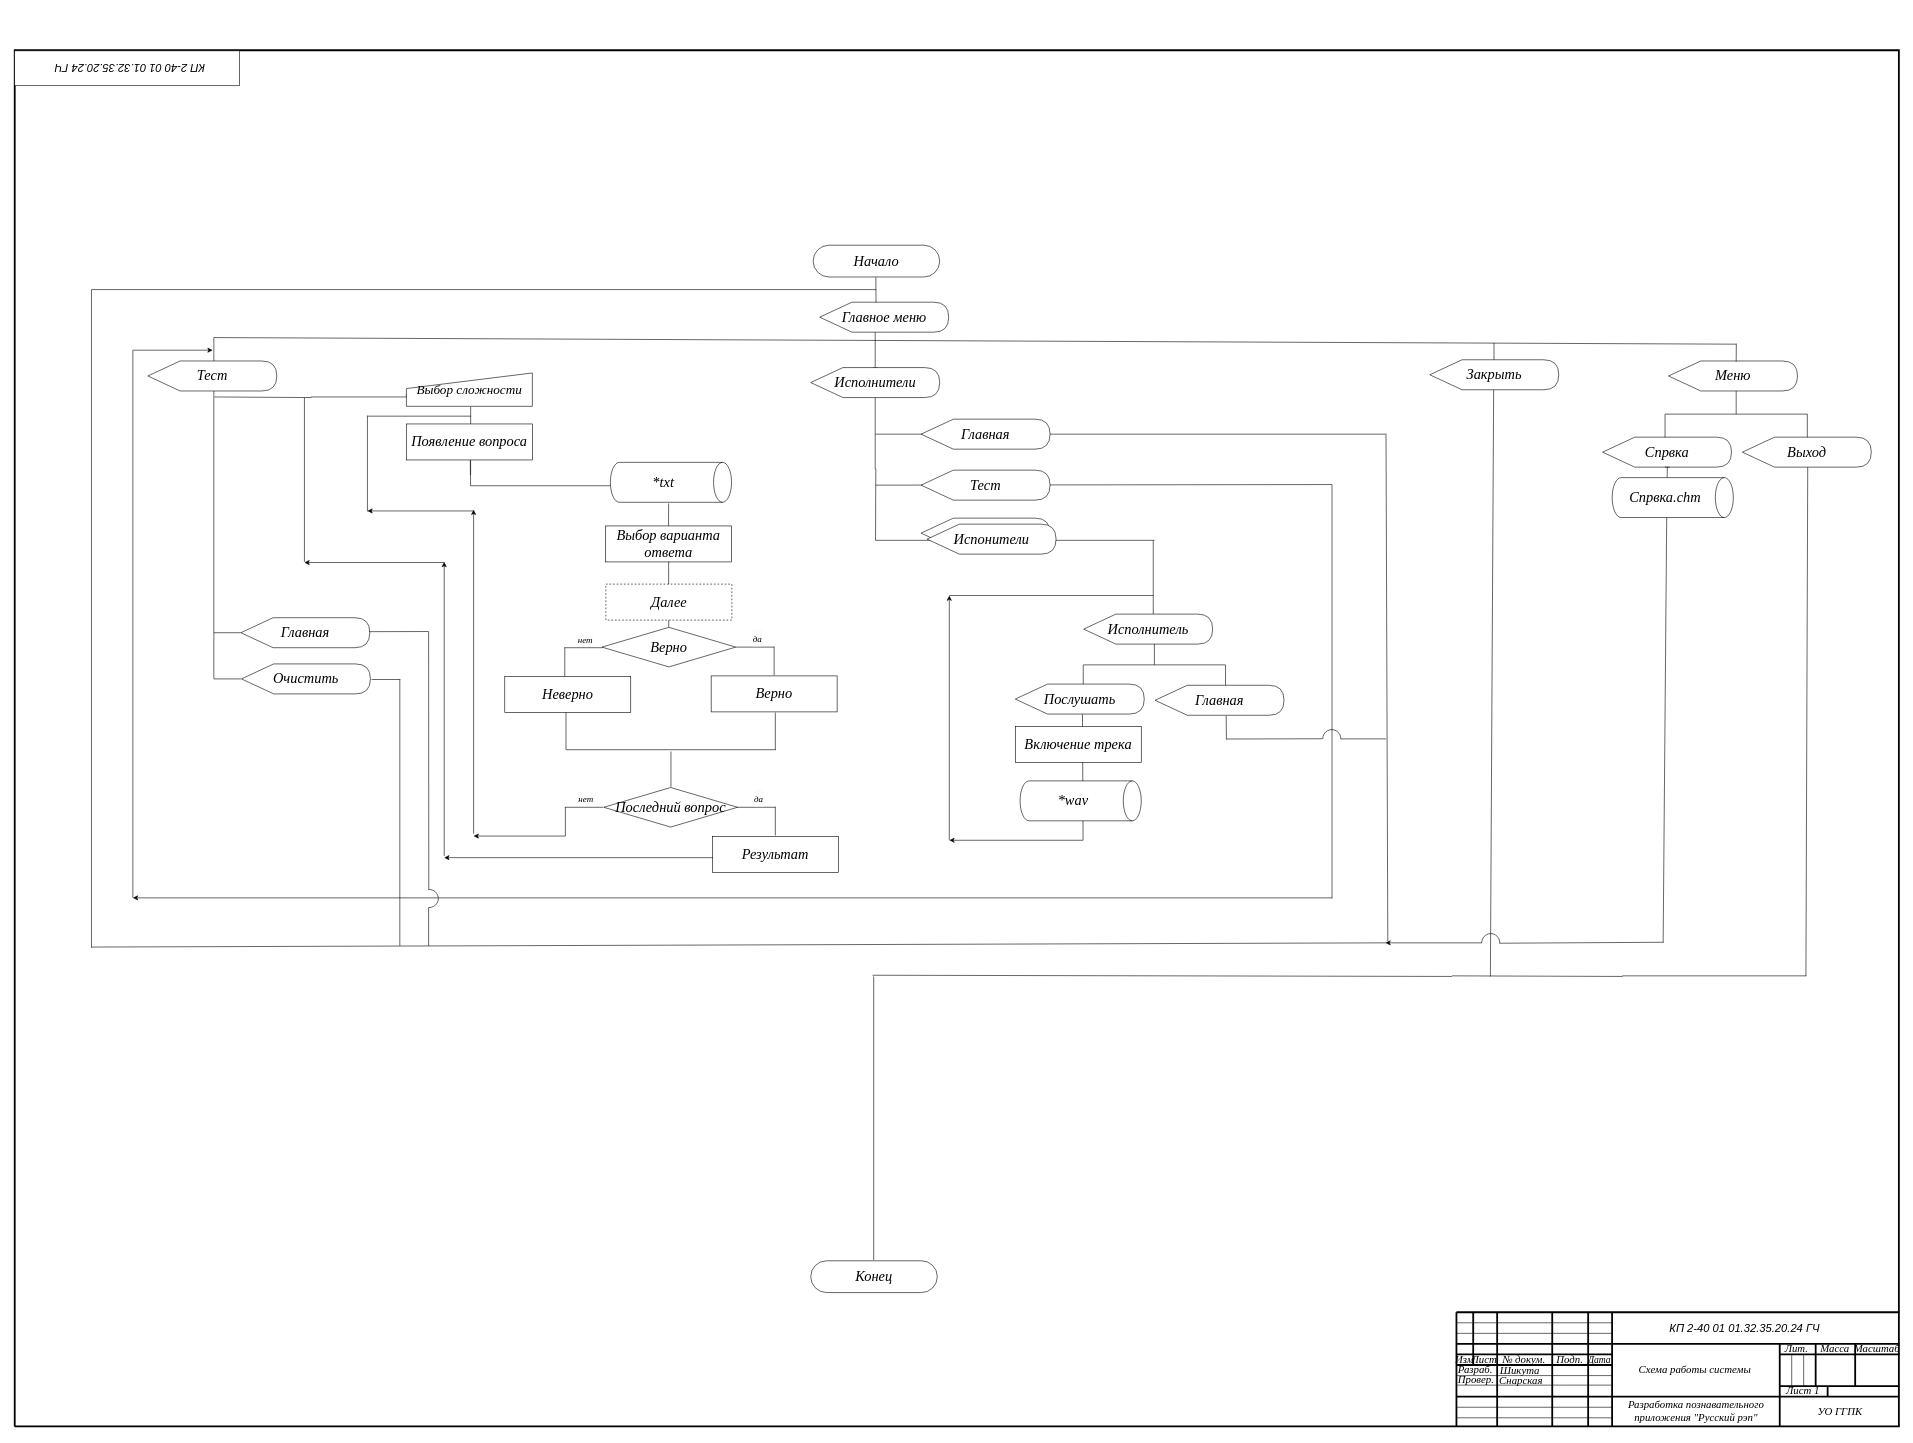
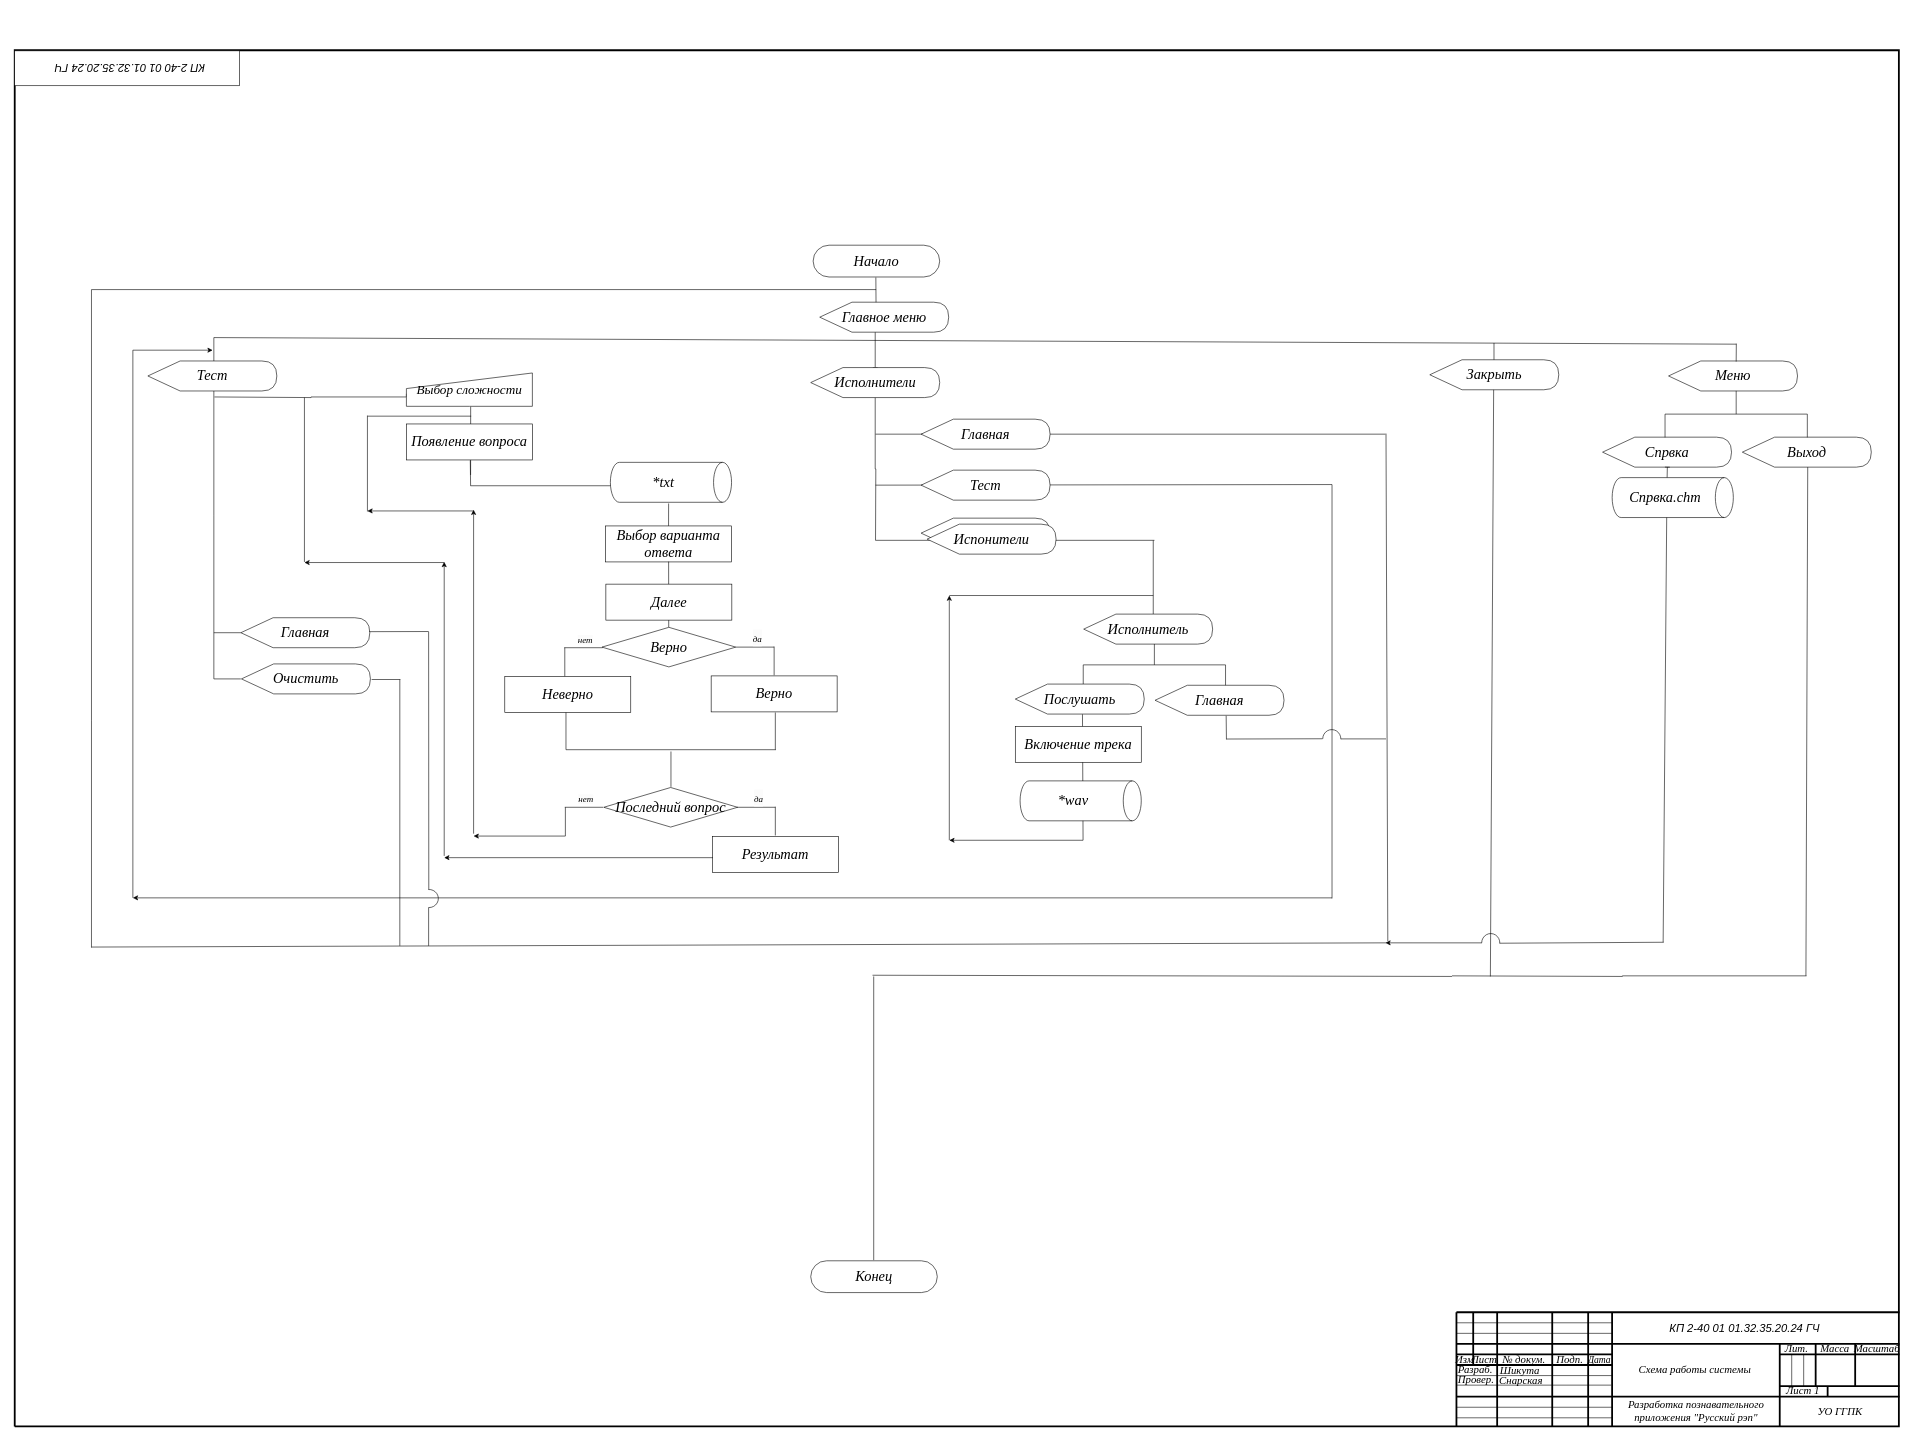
node "Далее": style dashed -> solid
